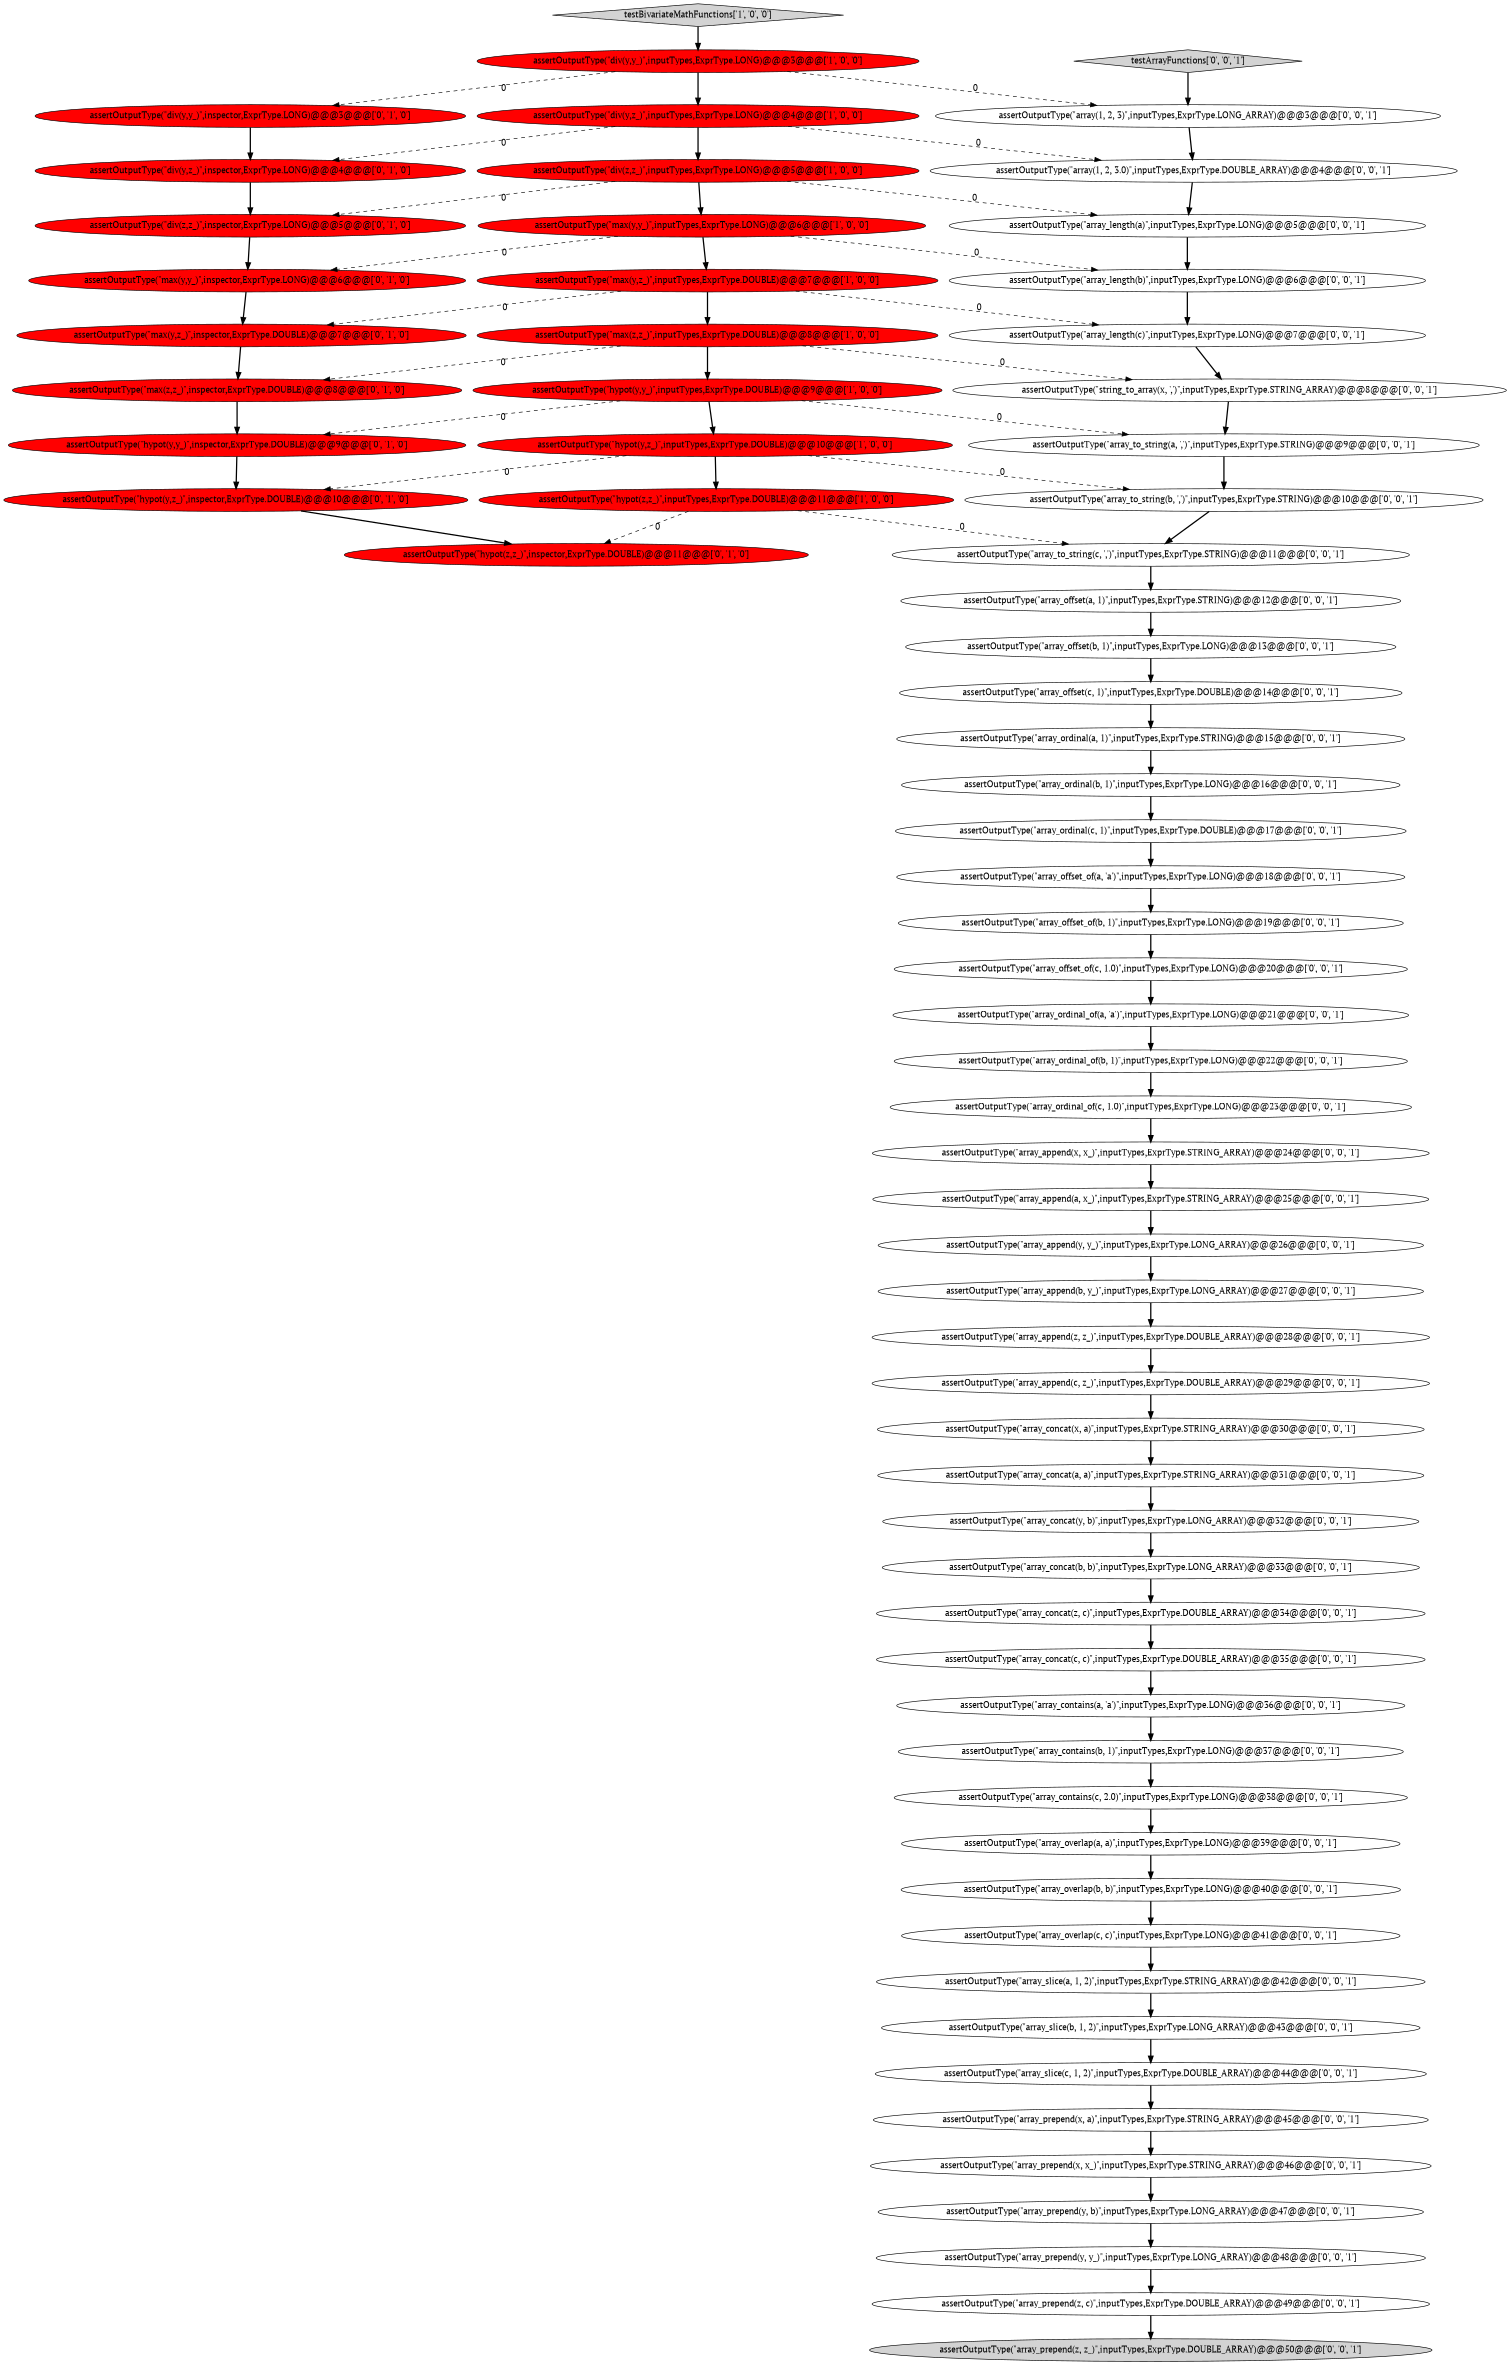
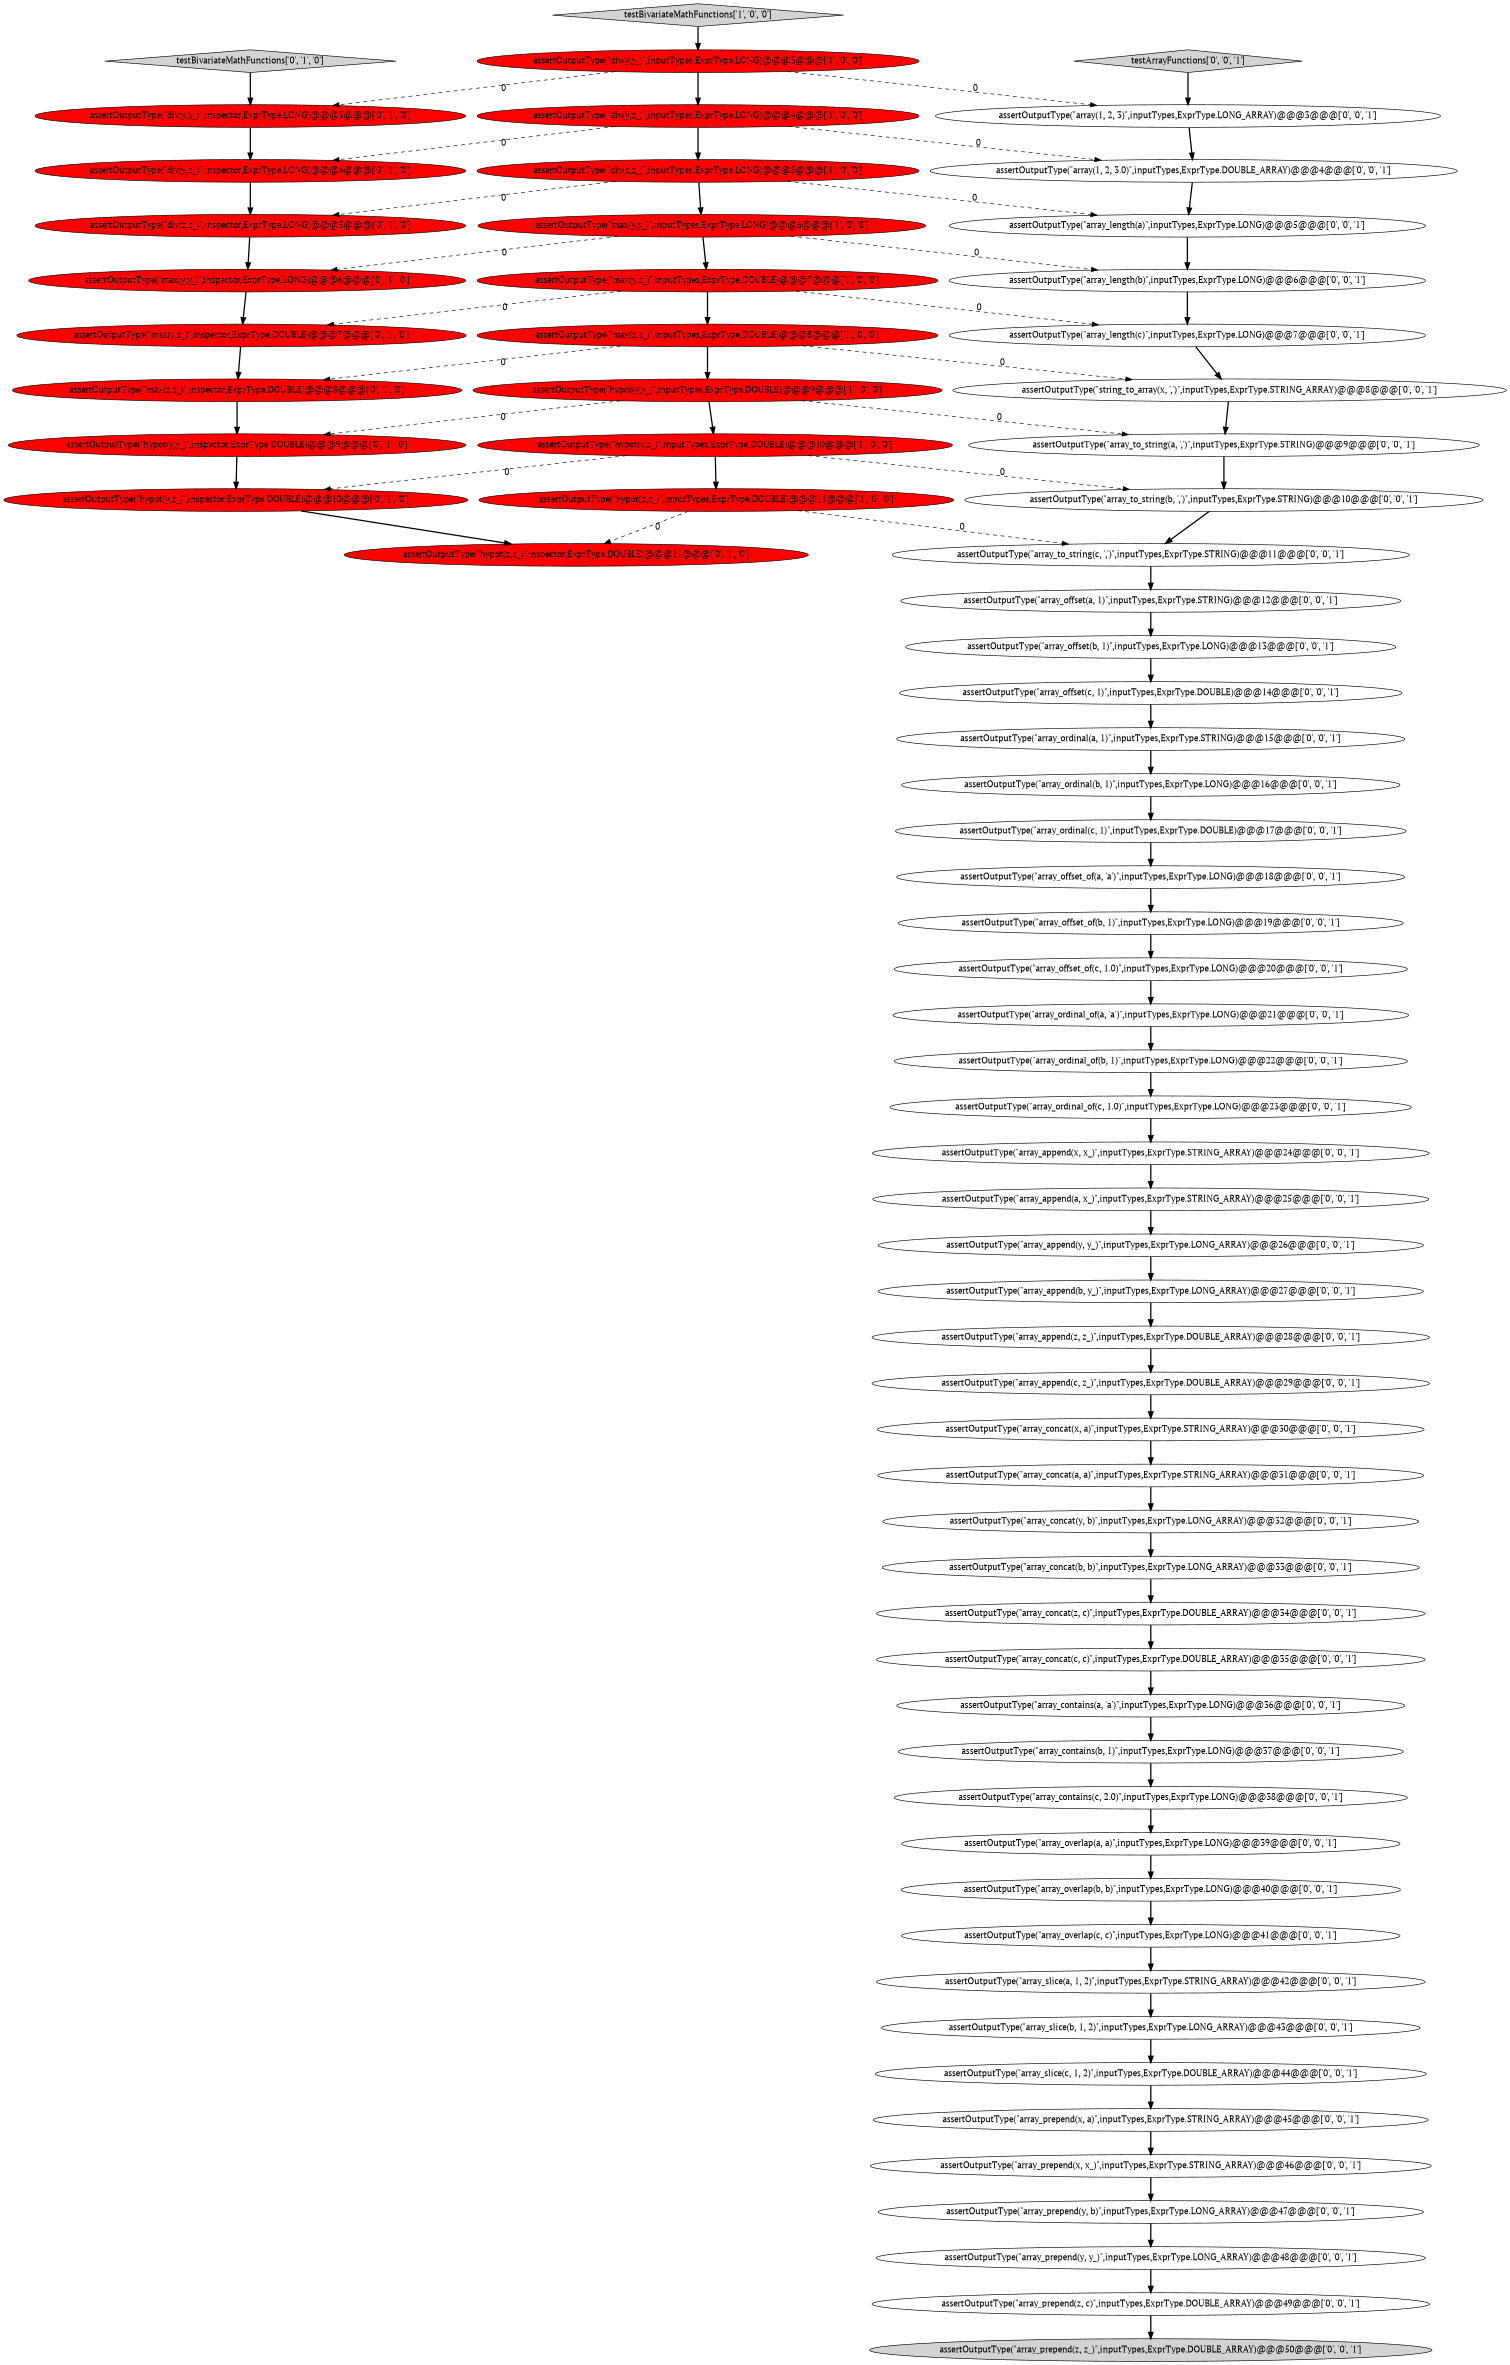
node "testBivariateMathFunctions['0', '1', '0']": added
